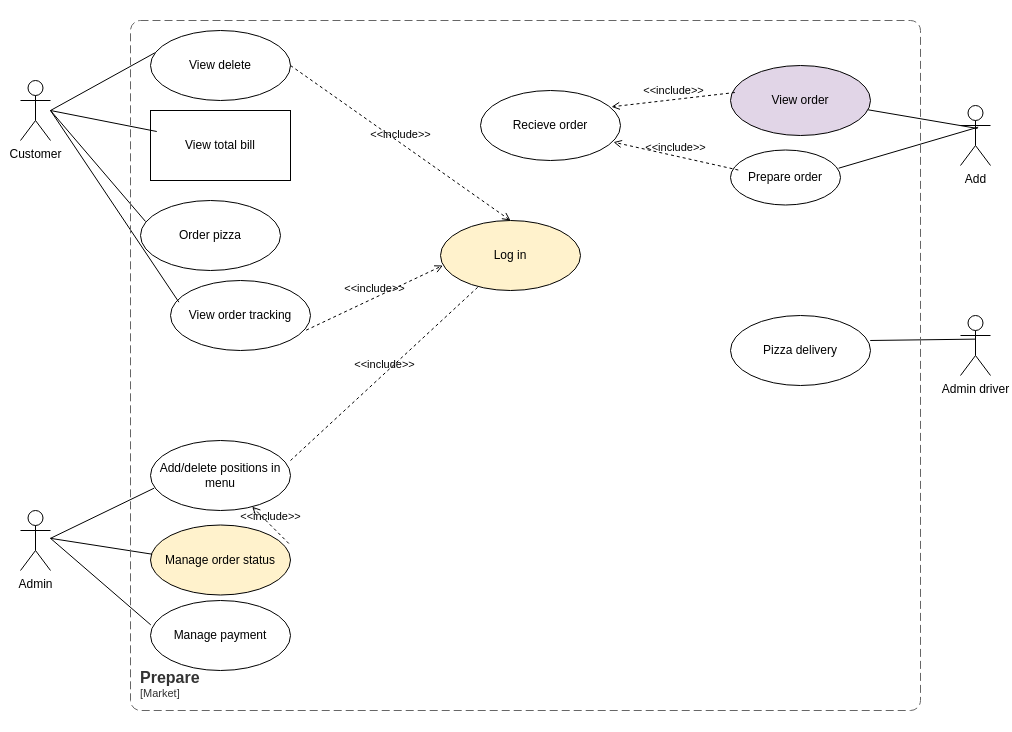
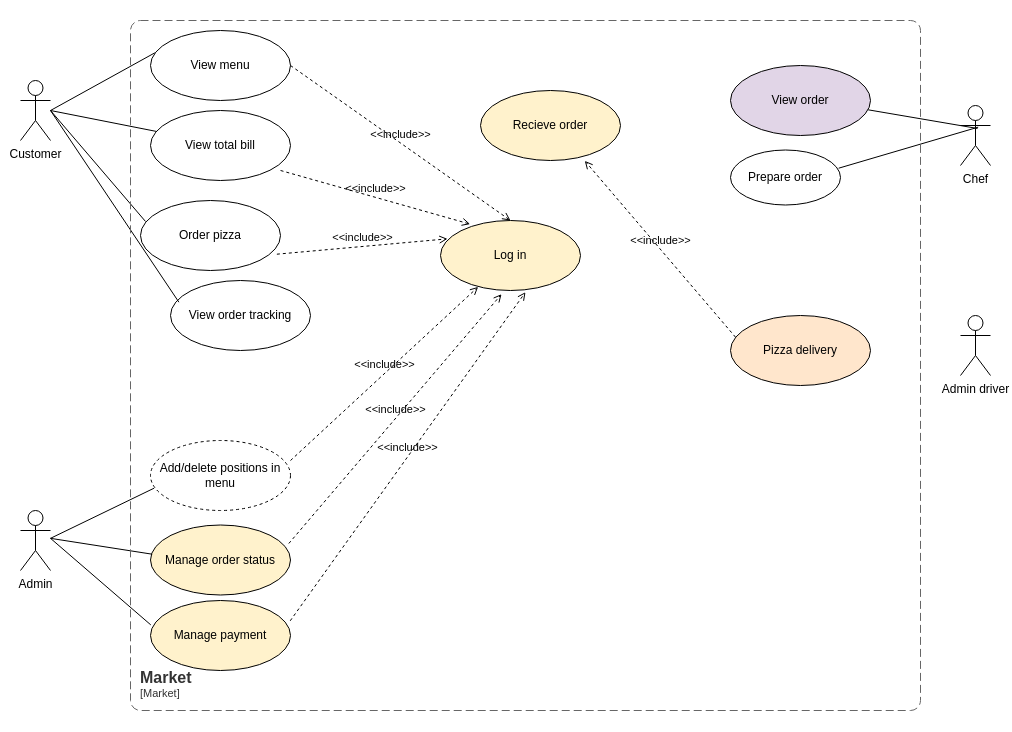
node "View delete": label "View delete" -> "View menu"
edge "View order" -> "Recieve order": removed, label "<<include>>"
node "Recieve order": fillcolor #ffffff -> #fff2cc
node "View total bill": shape rectangle -> ellipse
edge "Prepare order" -> "Recieve order": removed, label "<<include>>"
node "Add": label "Add" -> "Chef"
edge "View total bill" -> "Log in": added, label "<<include>>"
edge "Order pizza" -> "Log in": added, label "<<include>>"
edge "Pizza delivery" -> "Recieve order": added, label "<<include>>"
edge "Log in" -- "Add/delete positions in menu": arrowhead none -> open
edge "View order tracking" -> "Log in": removed, label "<<include>>"
edge "Admin driver" -- "Pizza delivery": removed
node "Pizza delivery": fillcolor #ffffff -> #ffe6cc
edge "Manage payment" -> "Log in": added, label "<<include>>"
node "Add/delete positions in menu": style solid -> dashed
edge "Manage order status" -> "Add/delete positions in menu": now "Manage order status" -> "Log in"
node "Manage payment": fillcolor #ffffff -> #fff2cc
node "Prepare [Market]": label "Prepare [Market]" -> "Market [Market]"
